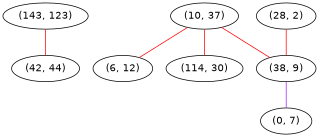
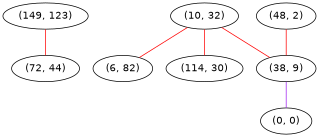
node "(143, 123)": label "(143, 123)" -> "(149, 123)"
node "(10, 37)": label "(10, 37)" -> "(10, 32)"
node "(28, 2)": label "(28, 2)" -> "(48, 2)"
node "(42, 44)": label "(42, 44)" -> "(72, 44)"
node "(6, 12)": label "(6, 12)" -> "(6, 82)"
node "(0, 7)": label "(0, 7)" -> "(0, 0)"
